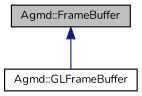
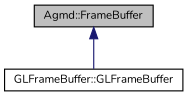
node "Agmd::GLFrameBuffer": label "Agmd::GLFrameBuffer" -> "GLFrameBuffer::GLFrameBuffer"
